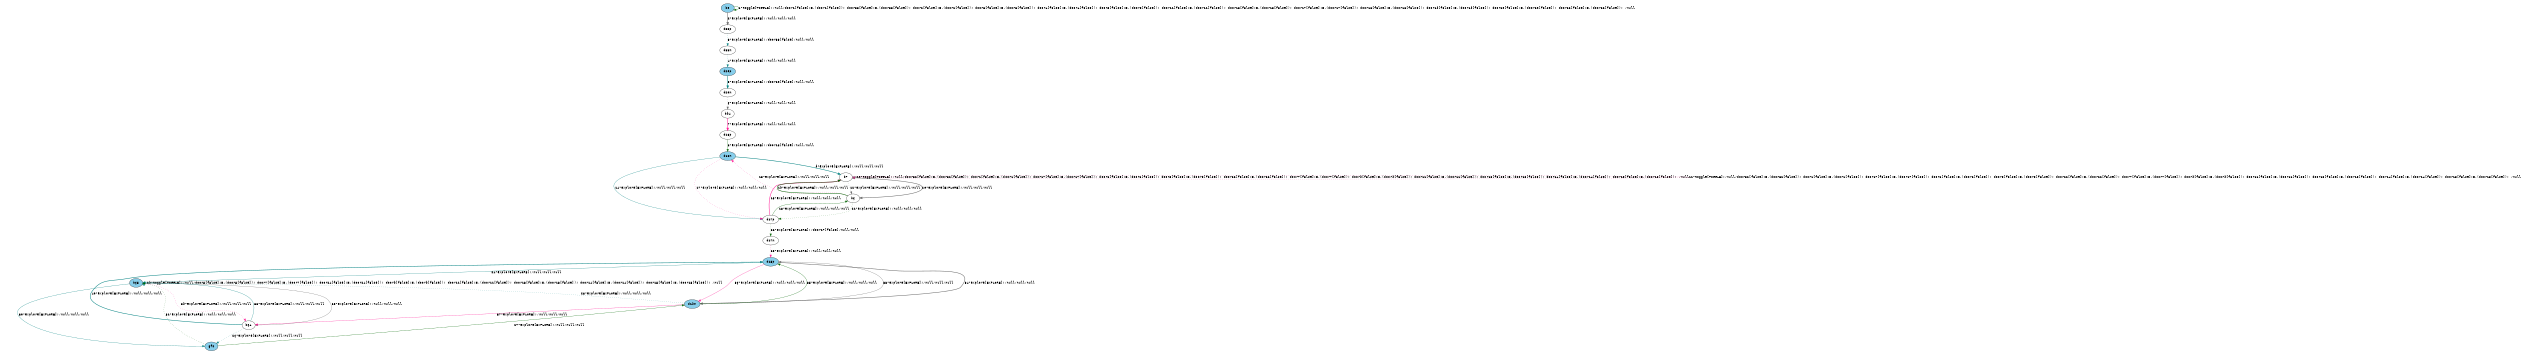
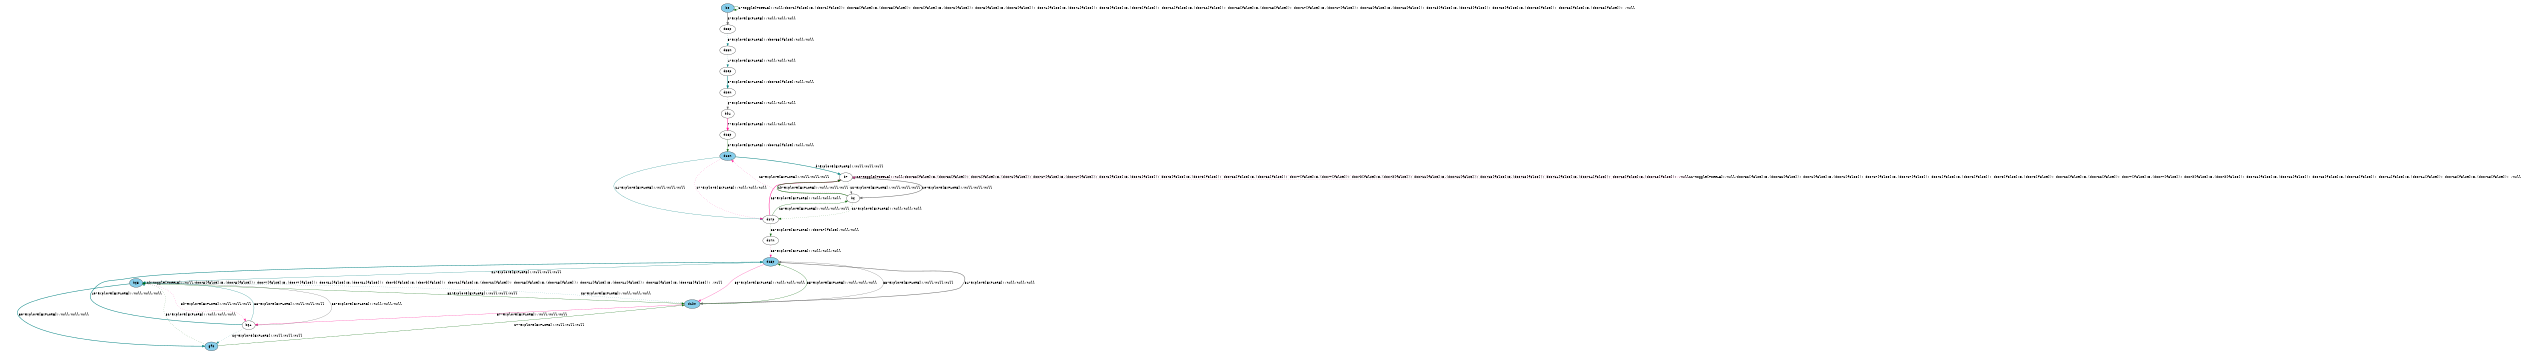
node "d20p": fillcolor skyblue -> white
edge "b65" -> "d19m": added, label "32-explore[EXPLORE];/null/null/null"
edge "b65" -> "gf2": style solid -> bold
